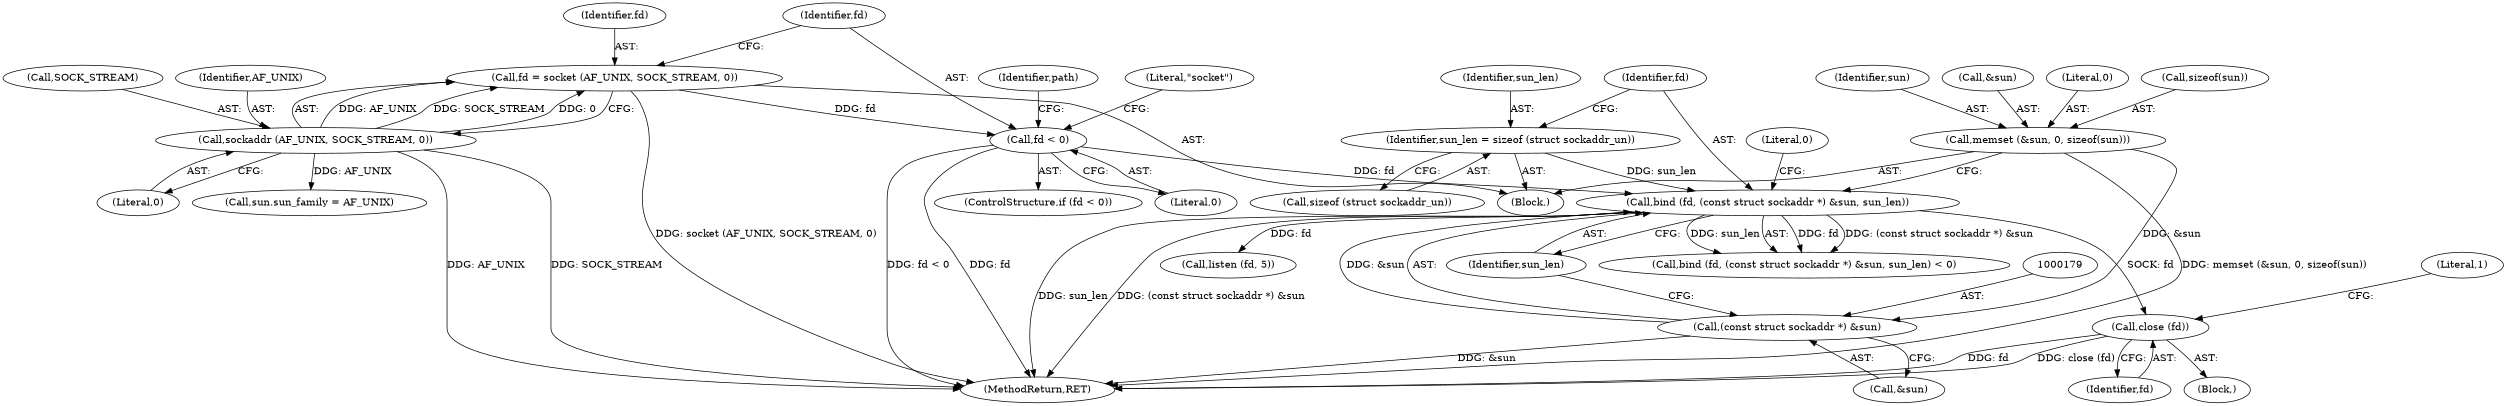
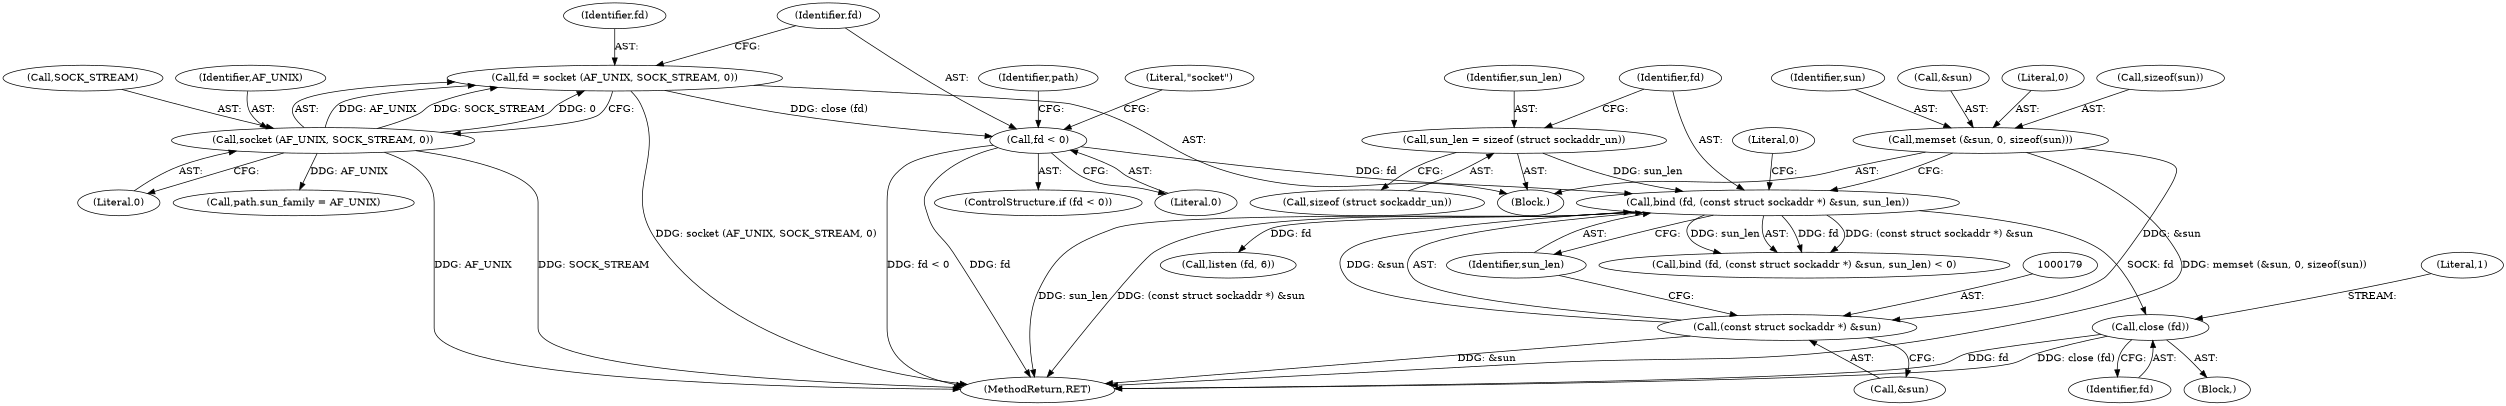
edge "(Call,fd = socket (AF_UNIX, SOCK_STREAM, 0))" -> "(Call,fd < 0)": label "DDG: fd" -> "DDG: close (fd)"
node "(Call,sockaddr (AF_UNIX, SOCK_STREAM, 0))": label "(Call,sockaddr (AF_UNIX, SOCK_STREAM, 0))" -> "(Call,socket (AF_UNIX, SOCK_STREAM, 0))"
node "(Identifier,sun_len = sizeof (struct sockaddr_un))": label "(Identifier,sun_len = sizeof (struct sockaddr_un))" -> "(Call,sun_len = sizeof (struct sockaddr_un))"
node "(Call,sun.sun_family = AF_UNIX)": label "(Call,sun.sun_family = AF_UNIX)" -> "(Call,path.sun_family = AF_UNIX)"
node "(Call,listen (fd, 5))": label "(Call,listen (fd, 5))" -> "(Call,listen (fd, 6))"
edge "(Literal,1)" -> "(Call,close (fd))": label "CFG: " -> "STREAM: "
